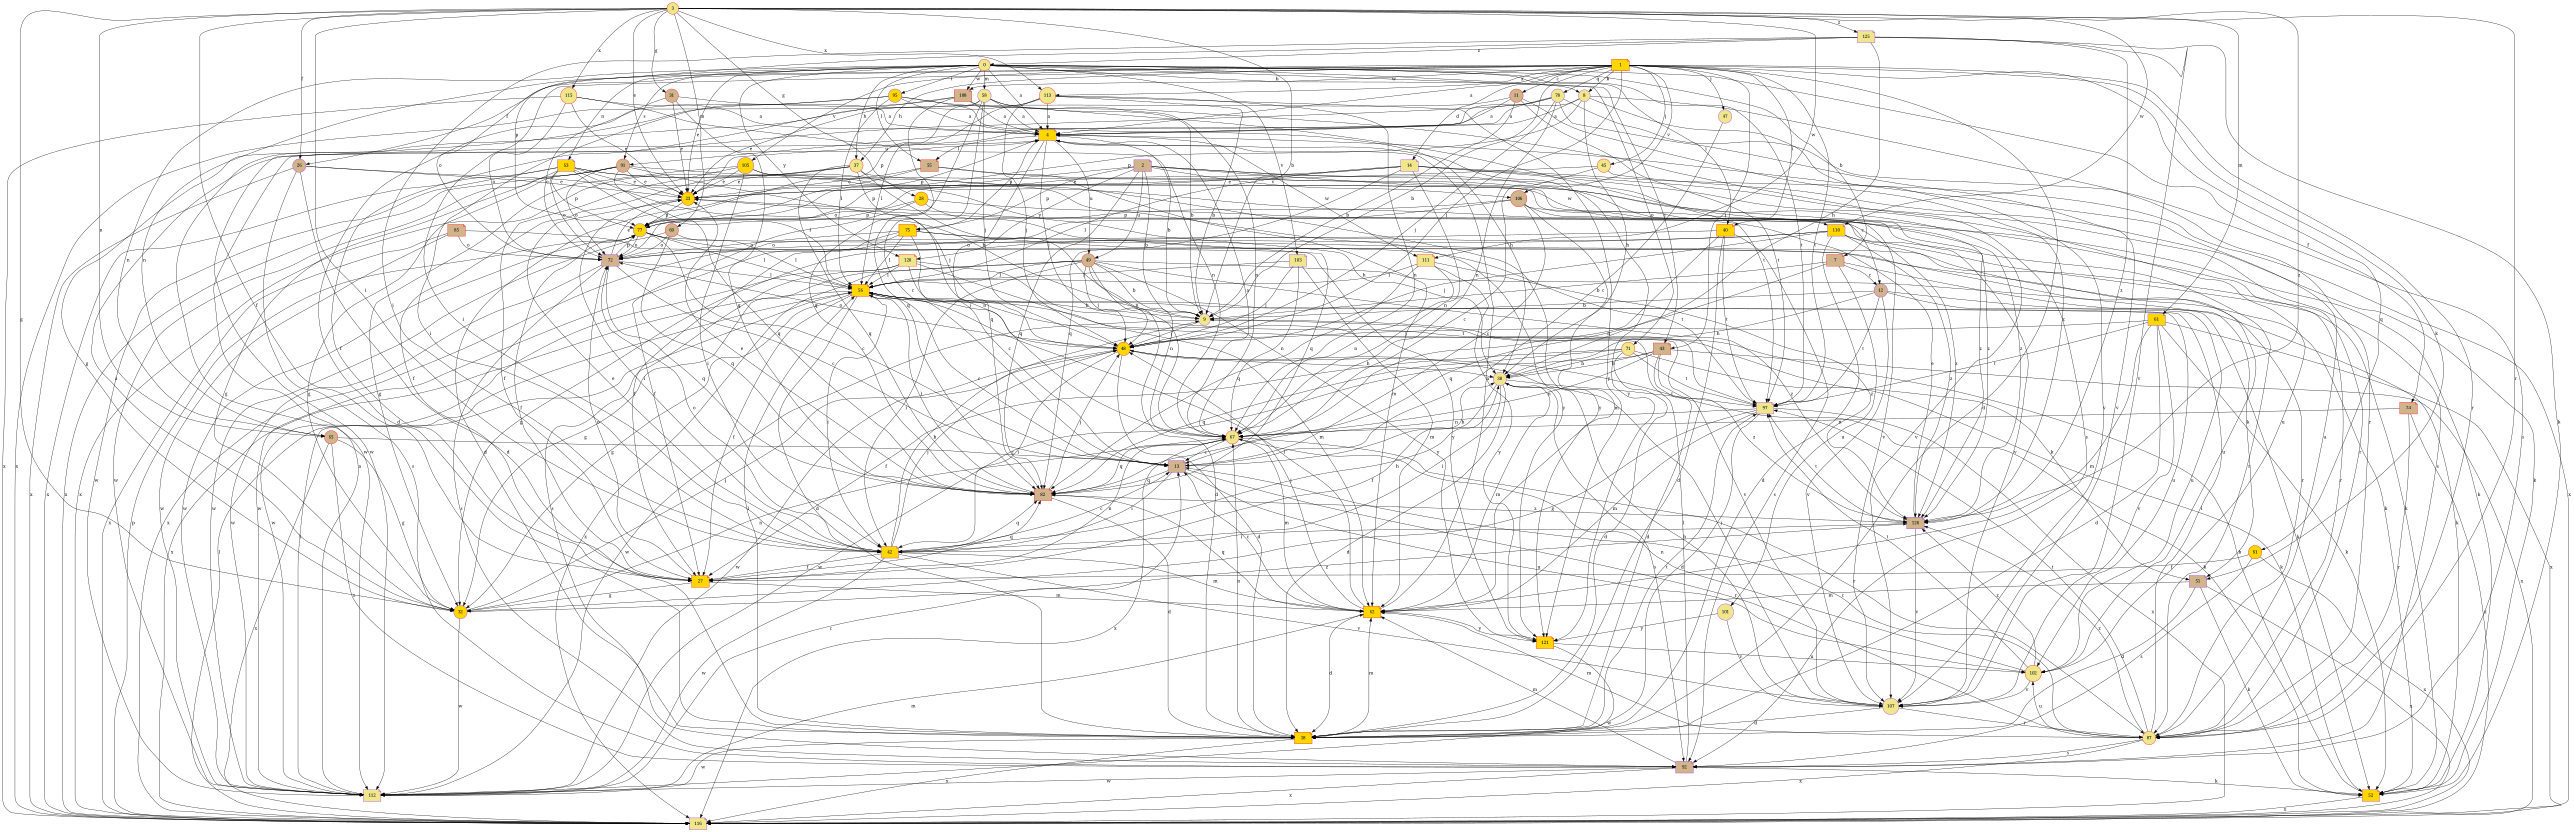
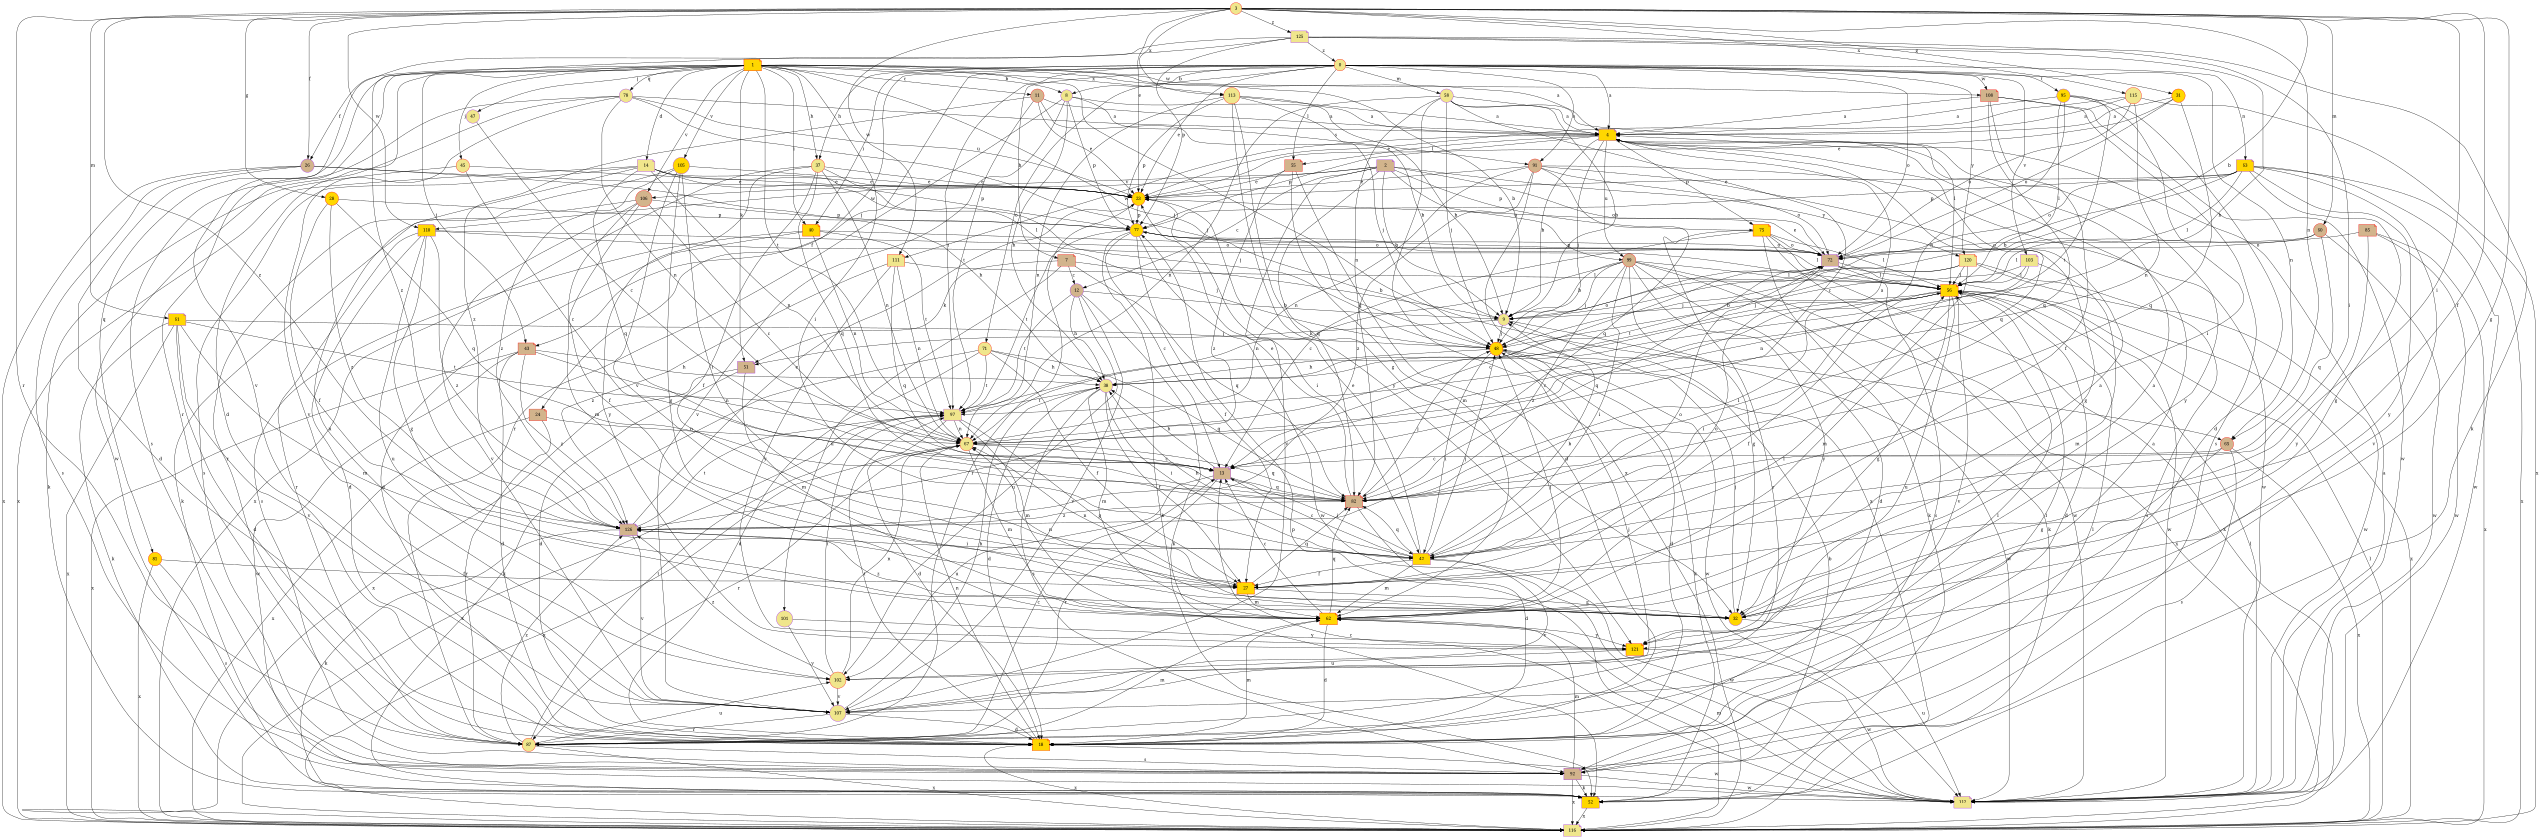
node "31": fillcolor tan -> gold
node "49": label "49" -> "99"
edge "105" -> "27": label "f" -> "v"
edge "32" -> "112": label "w" -> "u"
edge "51" -> "52": now "126" -> "52"
